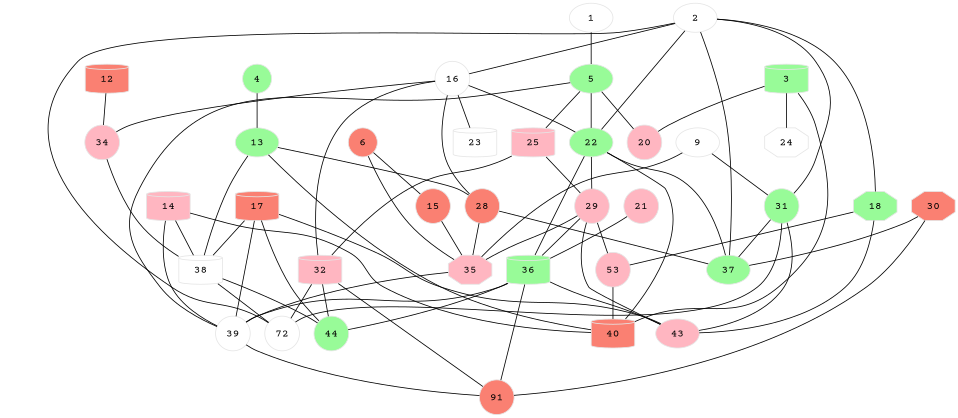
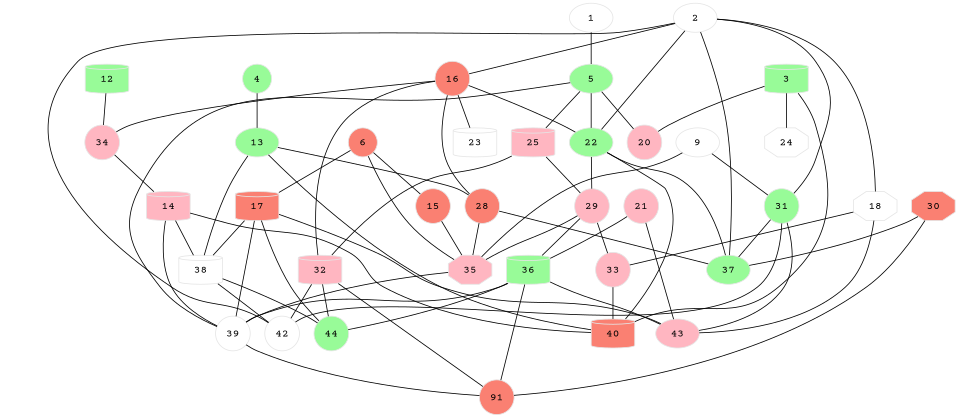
node "12": fillcolor salmon -> palegreen
node "16": fillcolor white -> salmon
edge "6" -- "17": added
edge "22" -- "36": removed
node "18": fillcolor palegreen -> white
edge "34" -- "38": now "34" -- "14"
node "53": label "53" -> "33"
edge "29" -- "43": now "21" -- "43"
node "72": label "72" -> "42"
